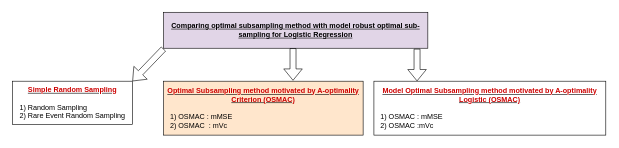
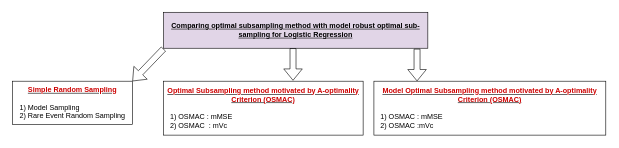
node "Simple Random Sampling 1) Random Sampling 2) Rare Event Random Sampling": label "Simple Random Sampling 1) Random Sampling 2) Rare Event Random Sampling" -> "Simple Random Sampling 1) Model Sampling 2) Rare Event Random Sampling"
node "Optimal Subsampling method motivated by A-optimality Criterion (OSMAC) 1) OSMAC : mMSE 2) OSMAC : mVc": fillcolor #ffe6cc -> #ffffff
node "Model Optimal Subsampling method motivated by A-optimality Logistic (OSMAC) 1) OSMAC : mMSE 2) OSMAC :mVc": label "Model Optimal Subsampling method motivated by A-optimality Logistic (OSMAC) 1) OSMAC : mMSE 2) OSMAC :mVc" -> "Model Optimal Subsampling method motivated by A-optimality Criterion (OSMAC) 1) OSMAC : mMSE 2) OSMAC :mVc"
